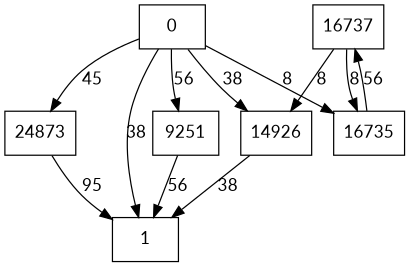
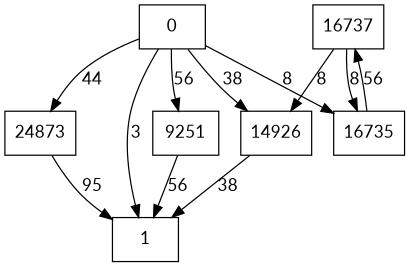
edge "0" -> "24873": label "45" -> "44"
edge "0" -> "1": label "38" -> "3"
